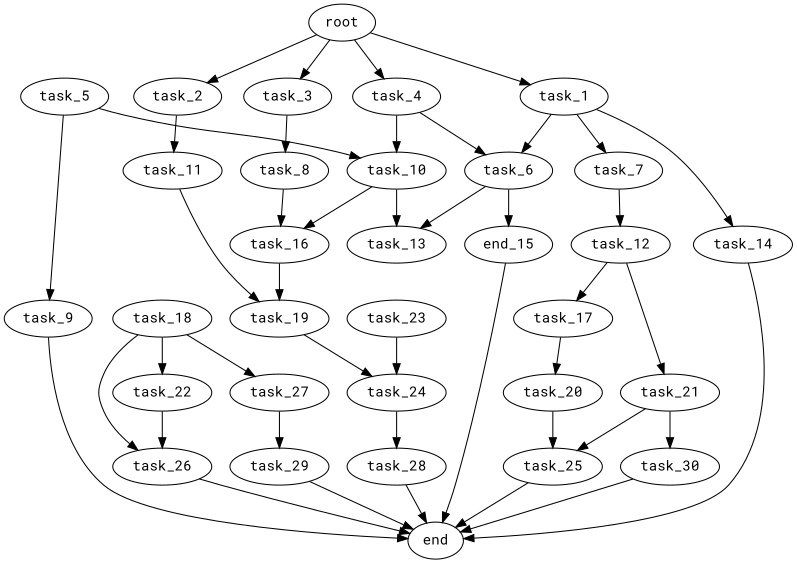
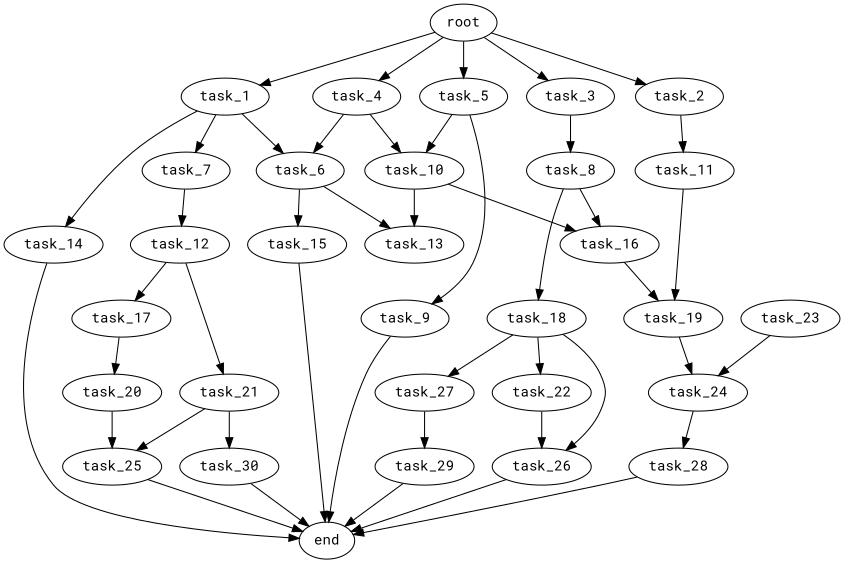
edge "root" -> "task_5": added
edge "task_8" -> "task_18": added
node "end_15": label "end_15" -> "task_15"
